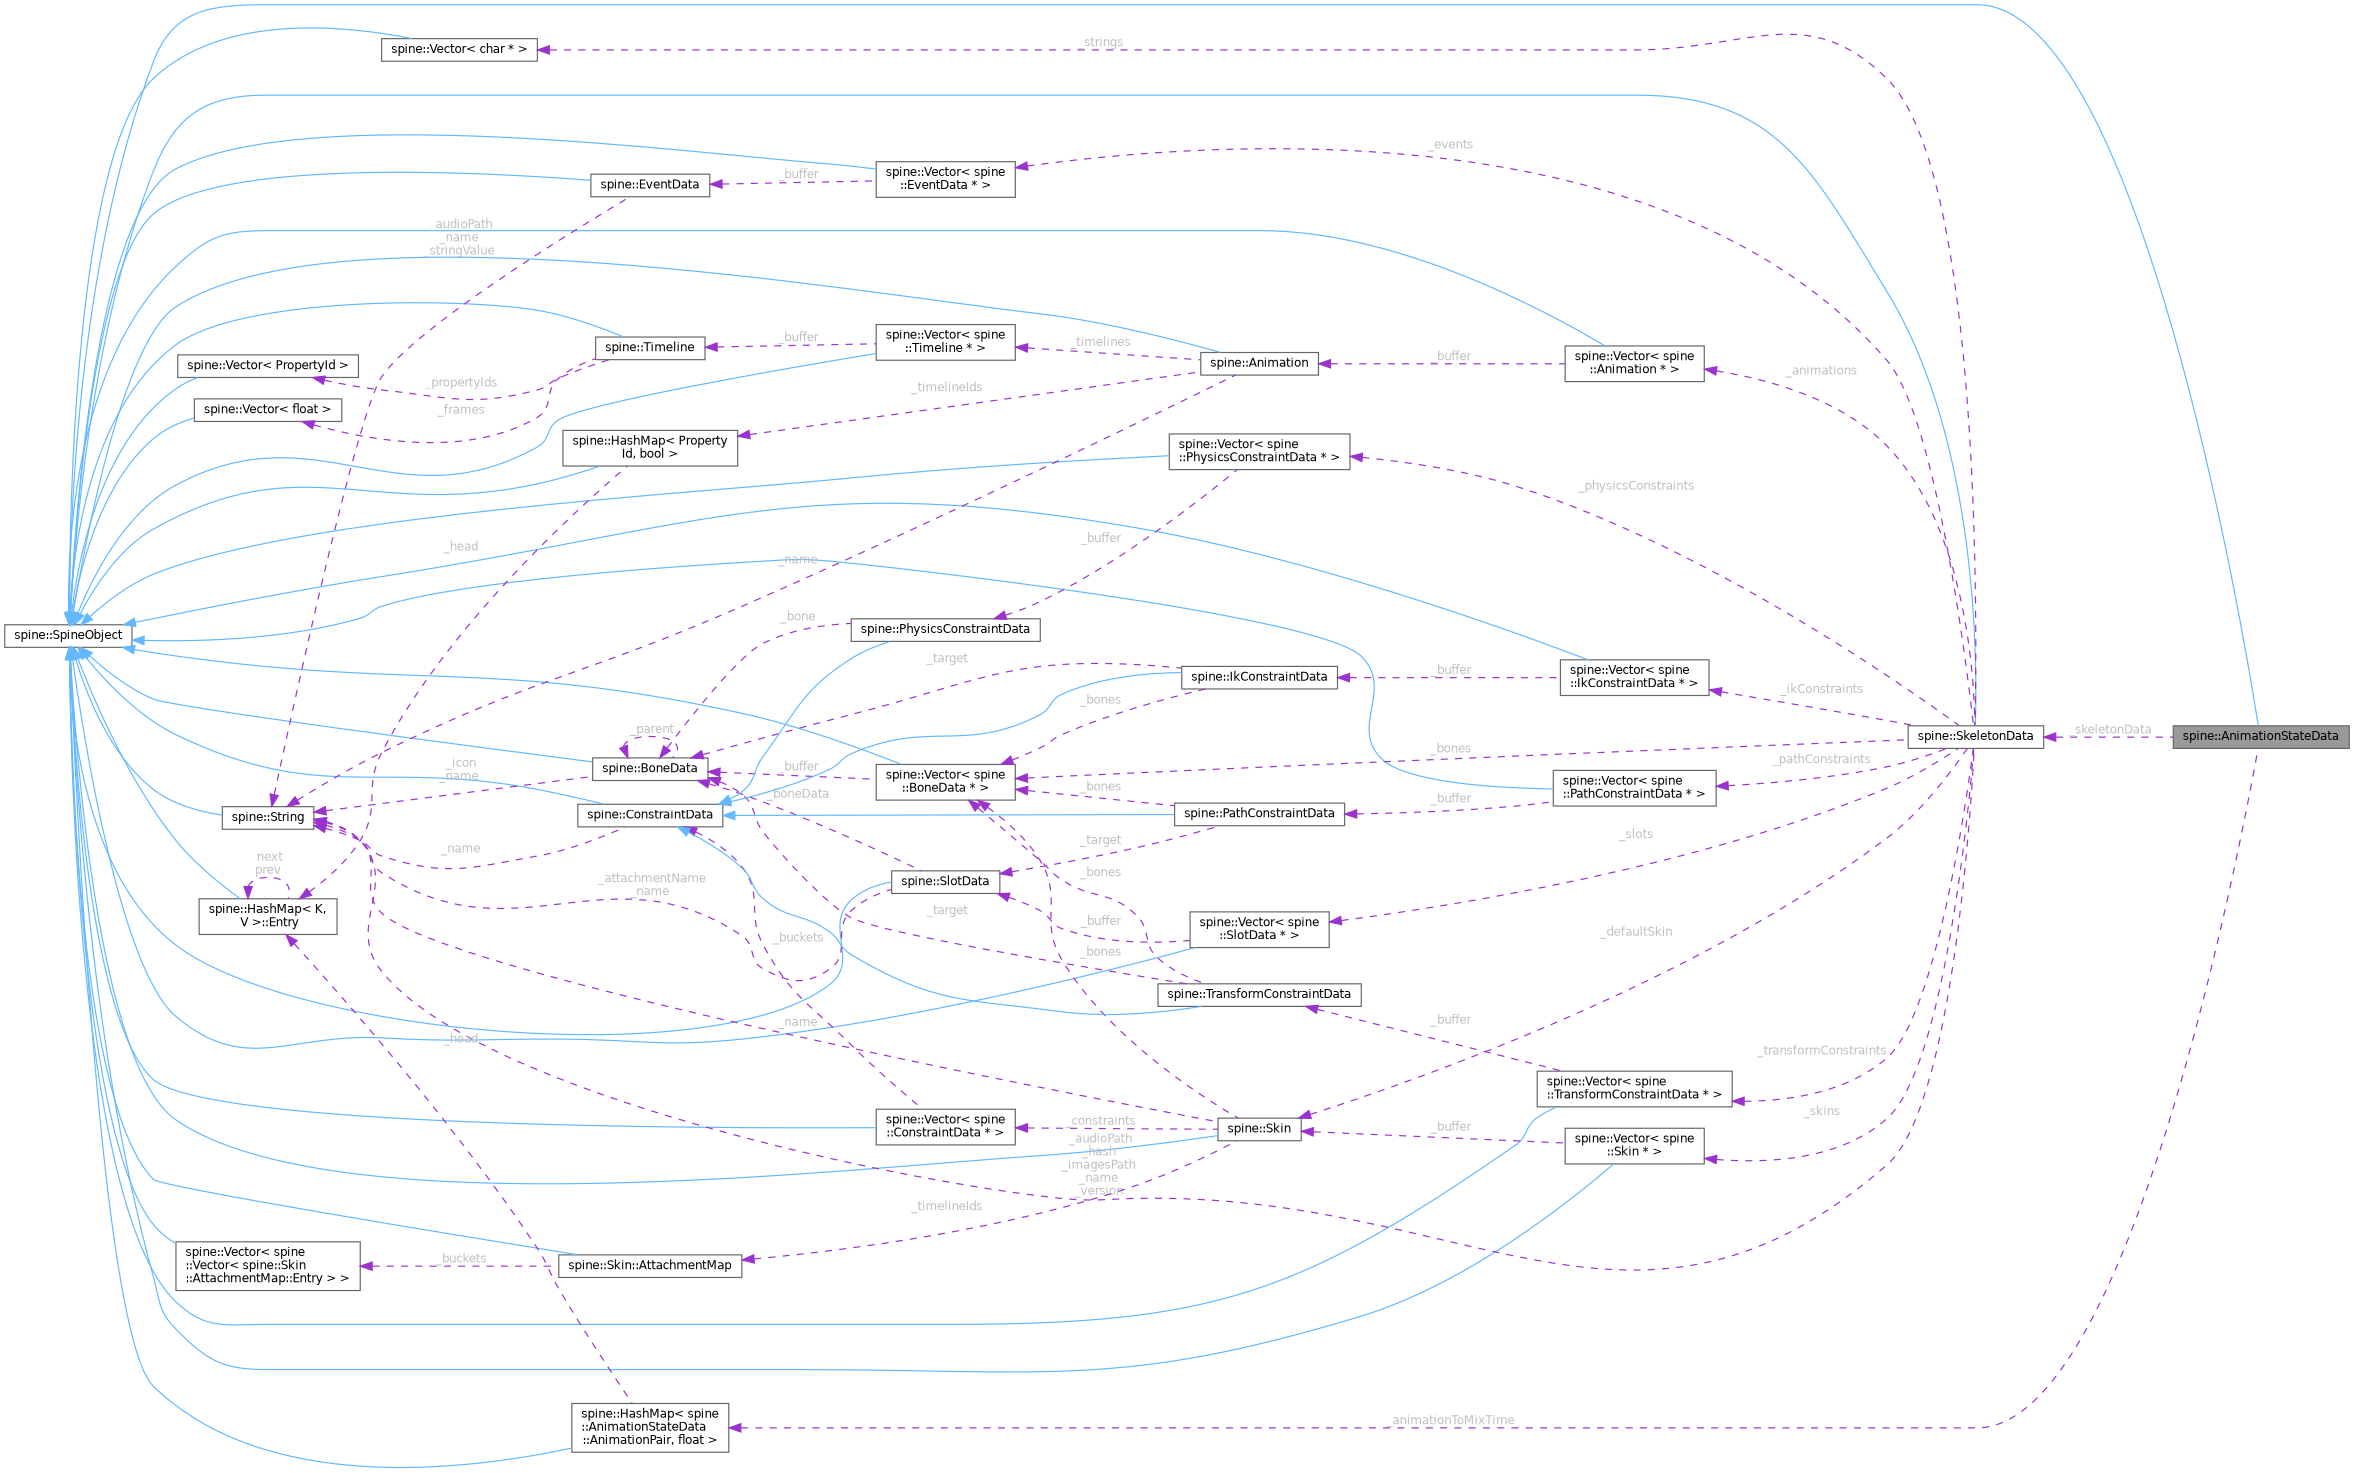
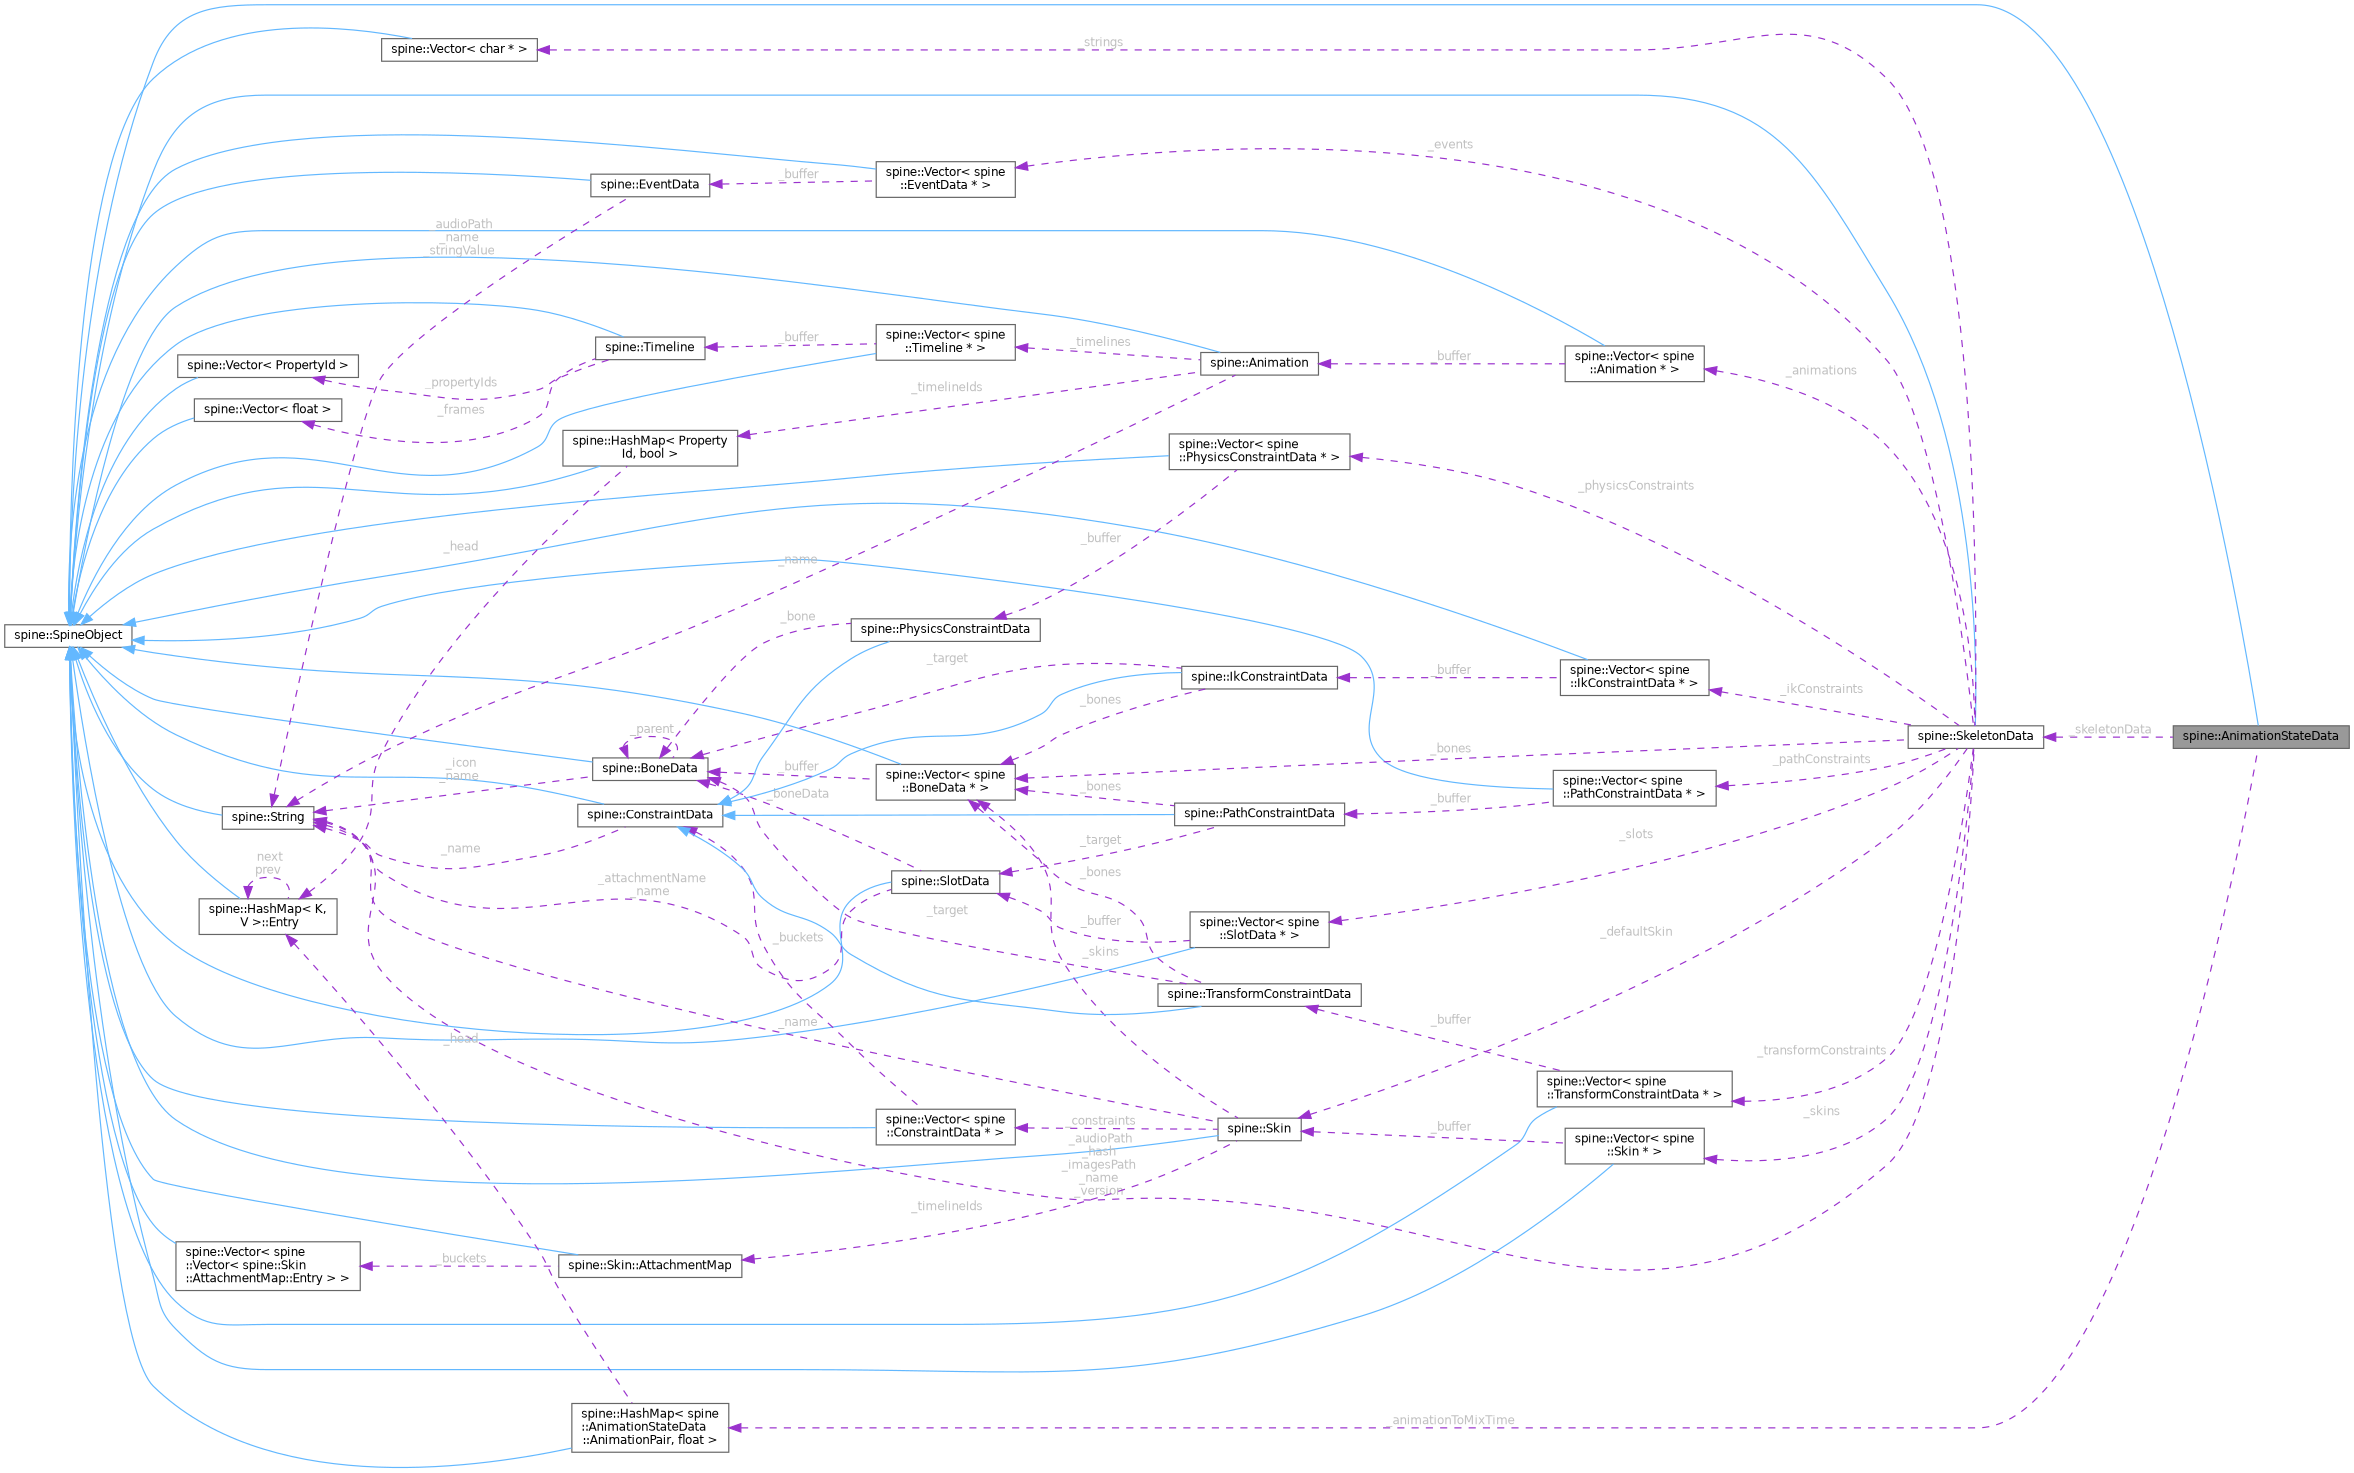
edge "spine::Skin" -> "spine::Vector< spine ::BoneData * >": label " _bones" -> " _skins"
